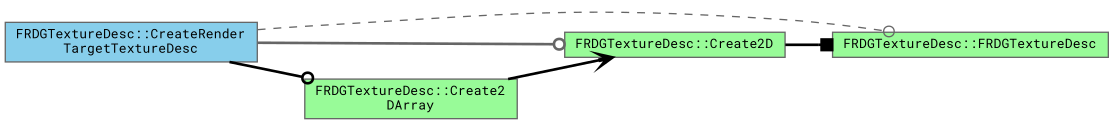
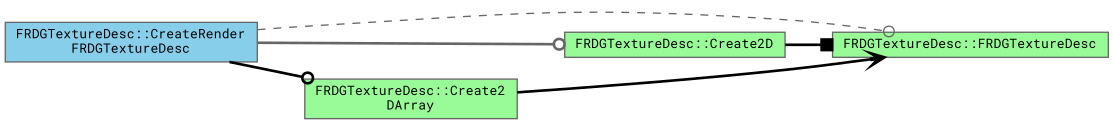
node "FRDGTextureDesc::CreateRender TargetTextureDesc": label "FRDGTextureDesc::CreateRender TargetTextureDesc" -> "FRDGTextureDesc::CreateRender FRDGTextureDesc"
edge "FRDGTextureDesc::Create2 DArray" -> "FRDGTextureDesc::Create2D": now "FRDGTextureDesc::Create2 DArray" -> "FRDGTextureDesc::FRDGTextureDesc"
